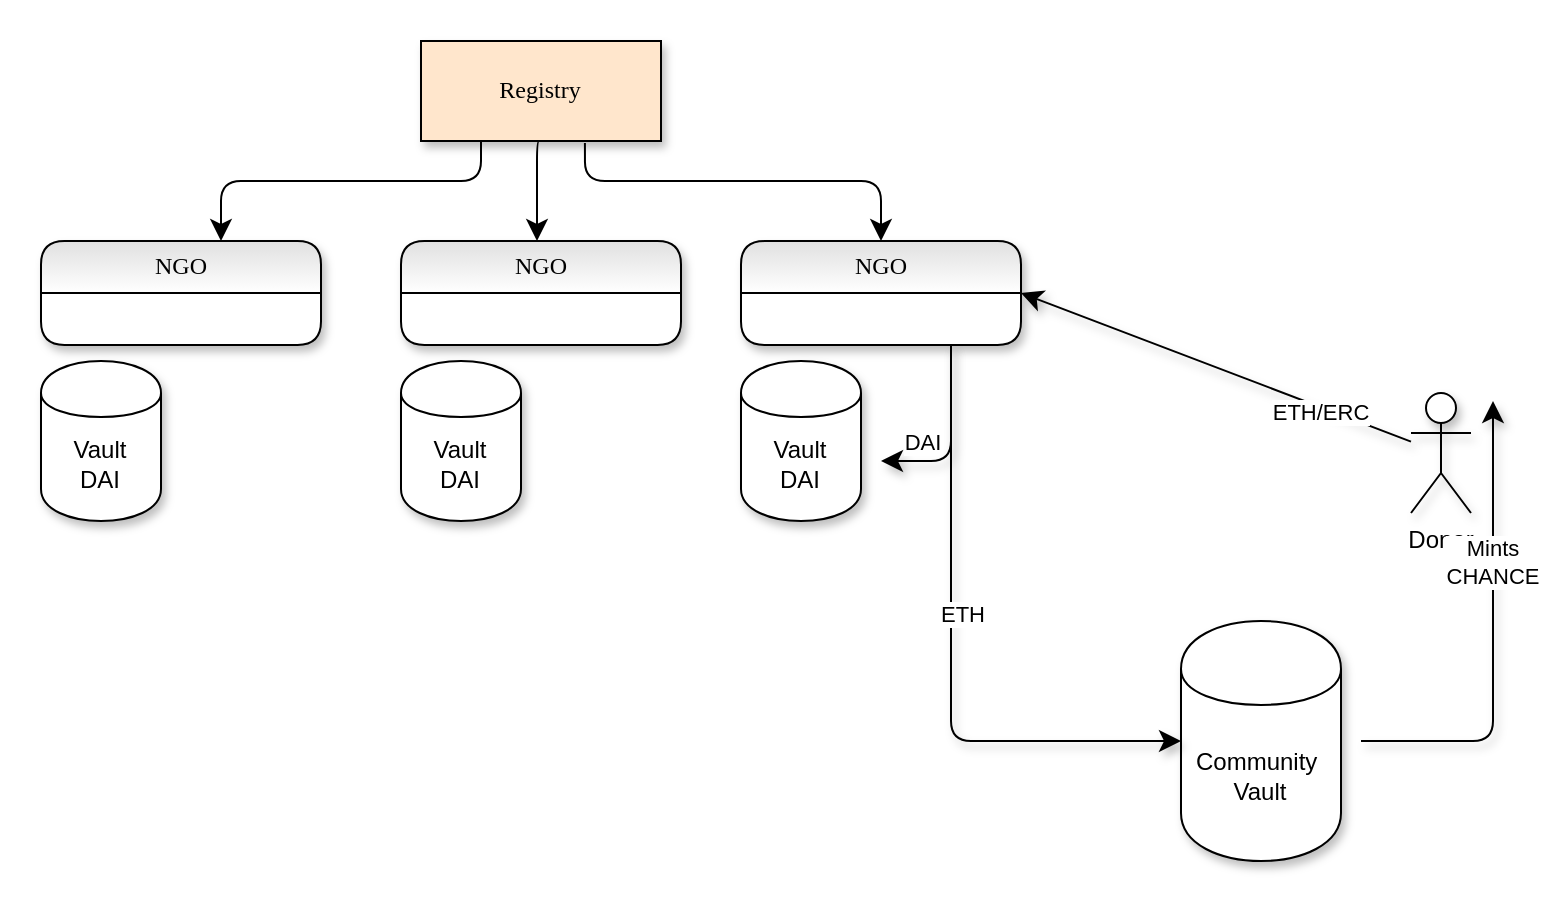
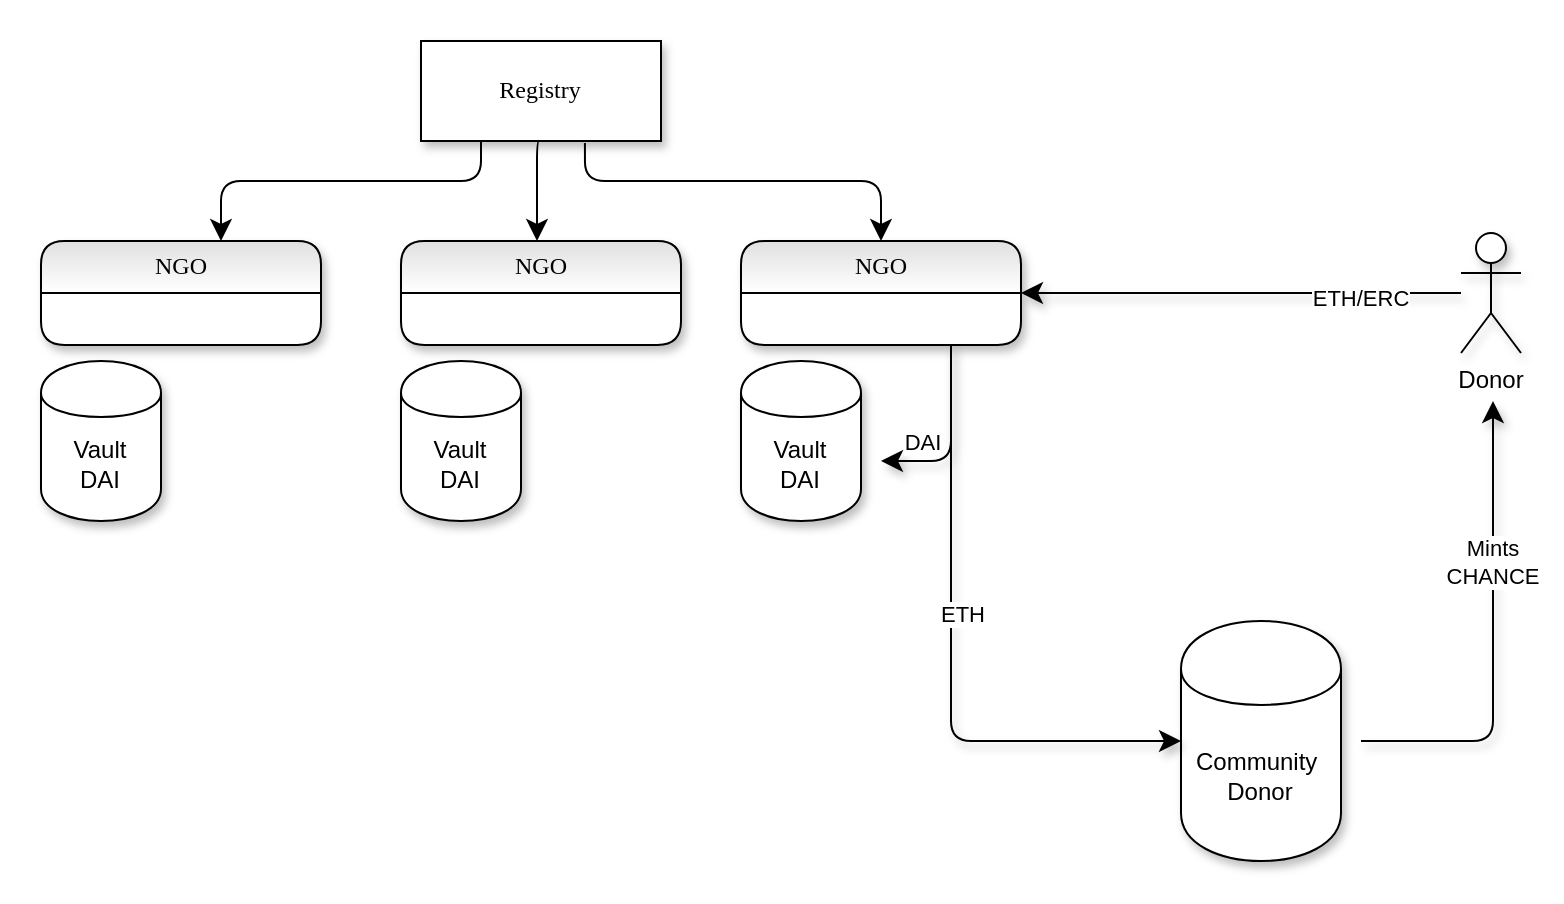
node "Registry": fillcolor #ffe6cc -> #ffffff
node "Donor": moved (1441, 453) -> (1491, 293)
node "Community Vault": label "Community Vault" -> "Community Donor"
